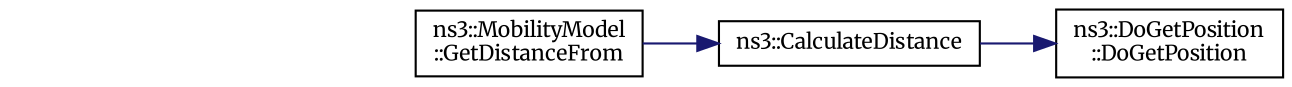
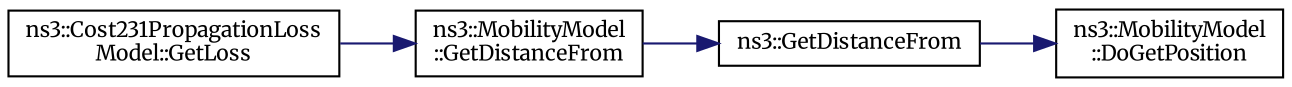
node "ns3::Cost231PropagationLoss Model::GetLoss": added
node "ns3::CalculateDistance": label "ns3::CalculateDistance" -> "ns3::GetDistanceFrom"
node "ns3::DoGetPosition ::DoGetPosition": label "ns3::DoGetPosition ::DoGetPosition" -> "ns3::MobilityModel ::DoGetPosition"
